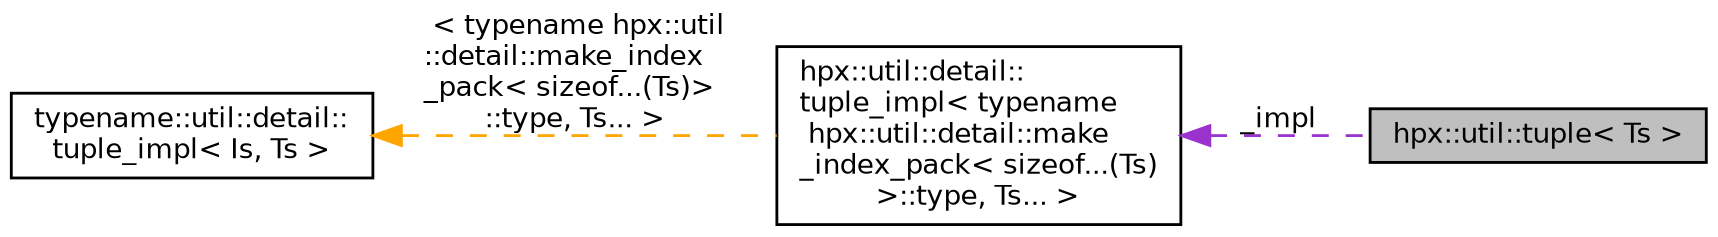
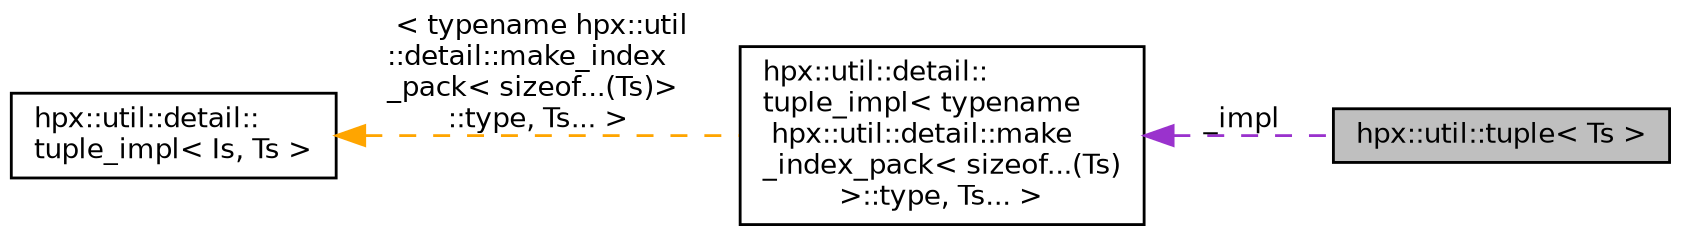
node "typename::util::detail:: tuple_impl< Is, Ts >": label "typename::util::detail:: tuple_impl< Is, Ts >" -> "hpx::util::detail:: tuple_impl< Is, Ts >"
